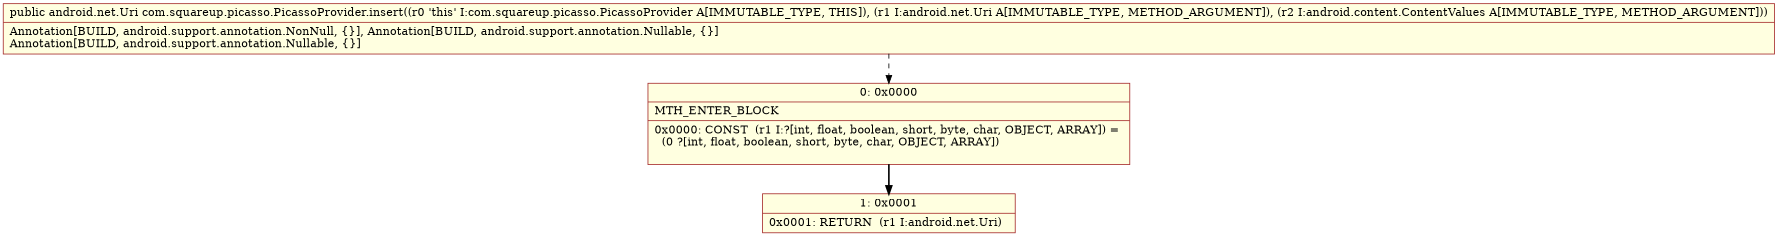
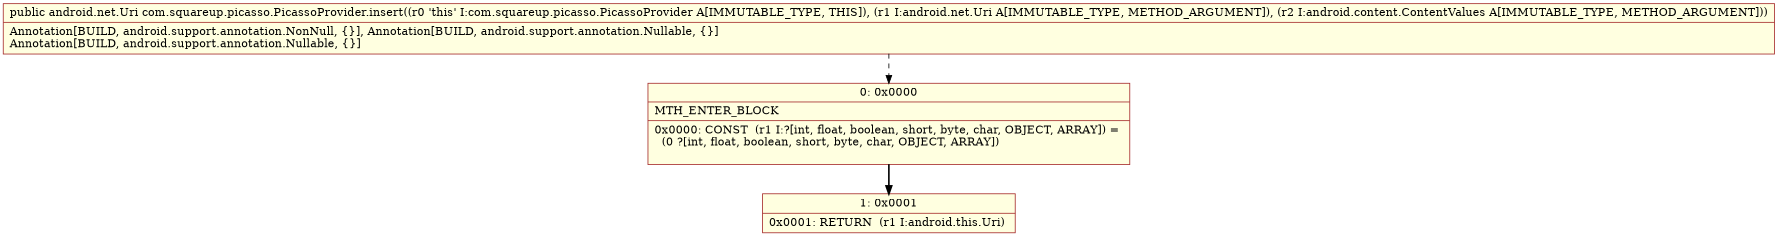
node "1: 0x0001": text "0x0001: RETURN  (r1 I:android.net.Uri)" -> "0x0001: RETURN  (r1 I:android.this.Uri)"
